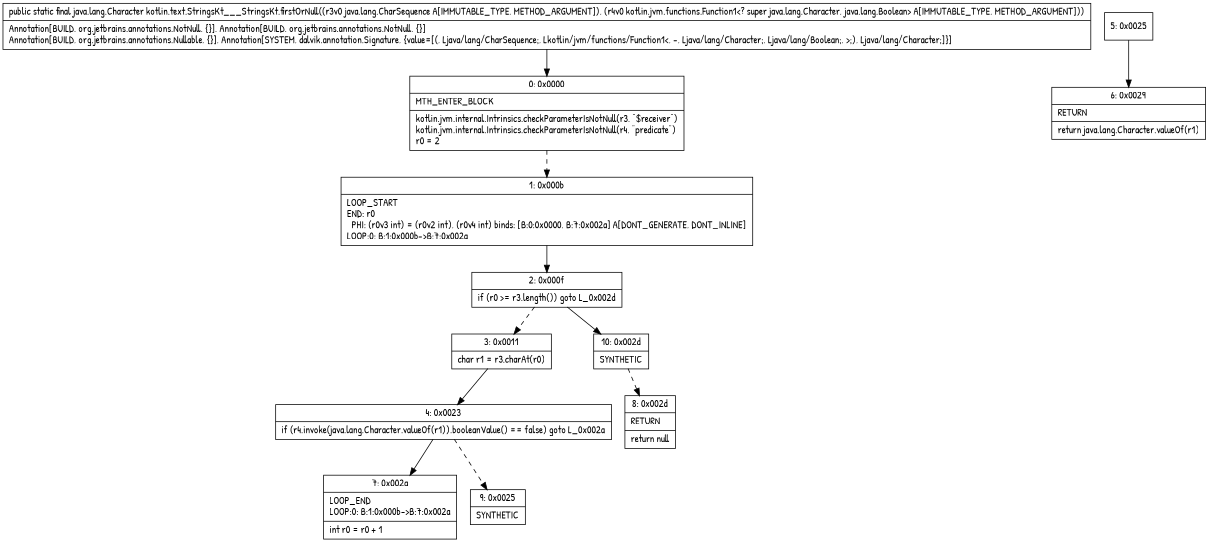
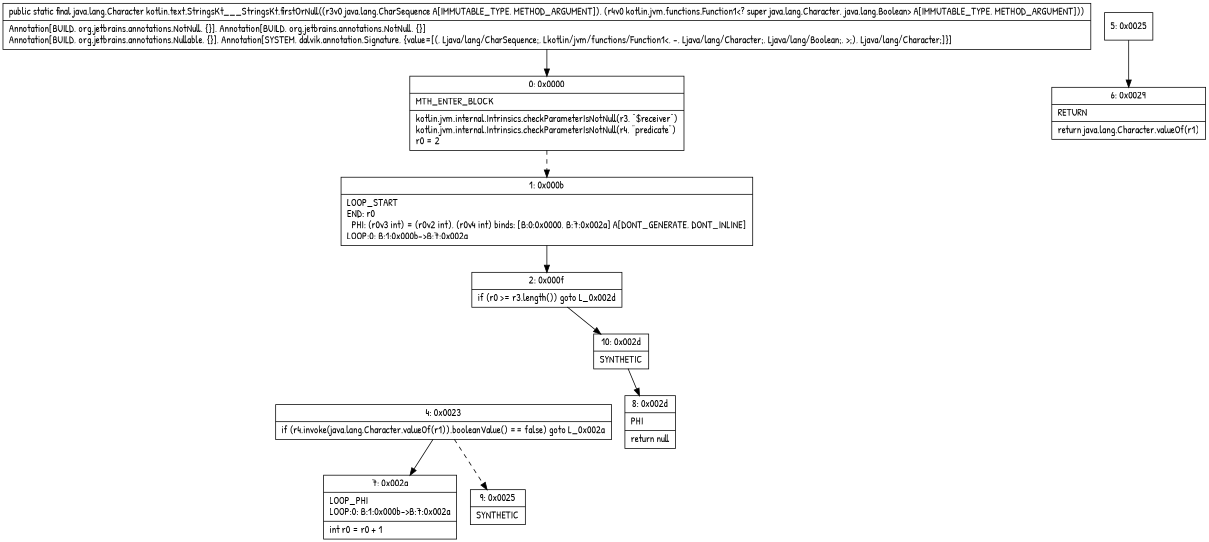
node "3: 0x0011": removed
edge "10: 0x002d" -> "8: 0x002d": style dashed -> solid
node "8: 0x002d": text "RETURN" -> "PHI"
node "7: 0x002a": text "LOOP_END" -> "LOOP_PHI"
